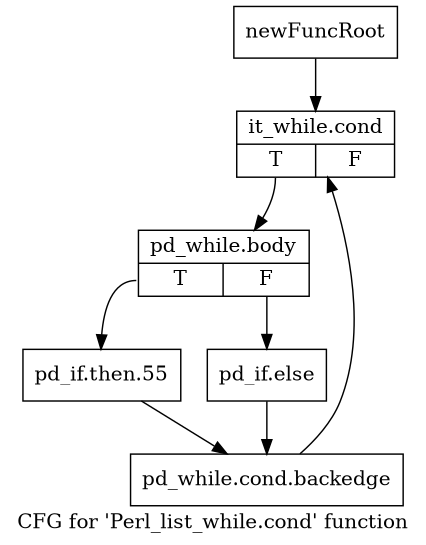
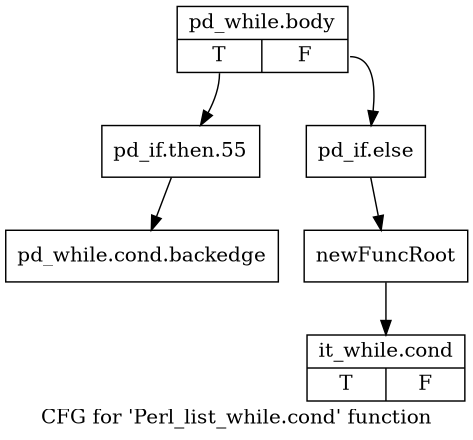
edge "it_while.cond" -> "pd_while.body": removed
edge "pd_while.cond.backedge" -> "it_while.cond": removed
edge "pd_if.else" -> "pd_while.cond.backedge": now "pd_if.else" -> "newFuncRoot"
